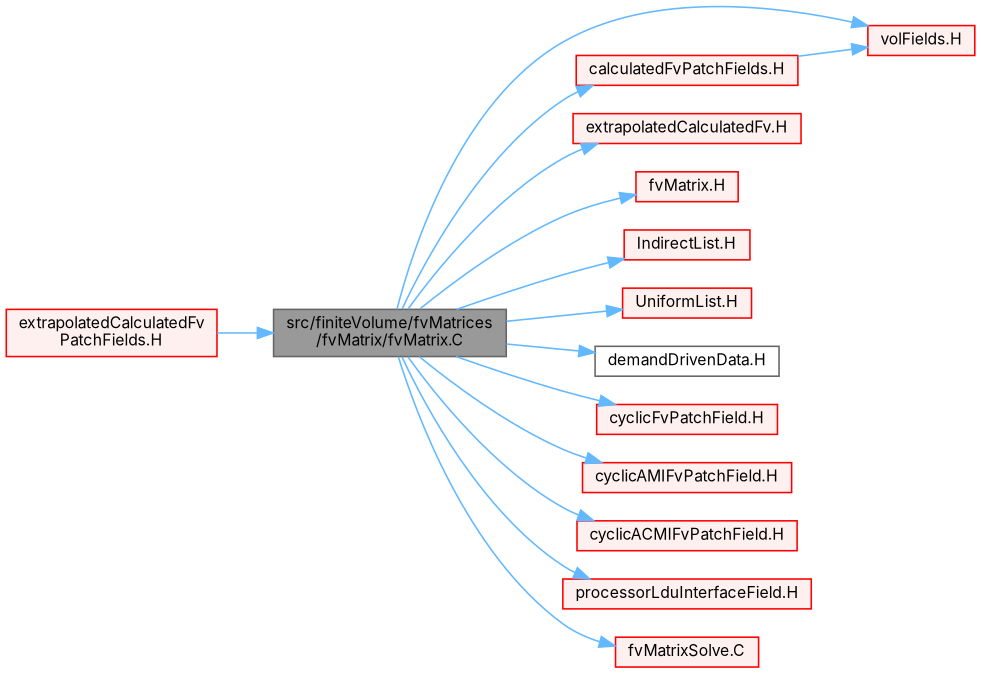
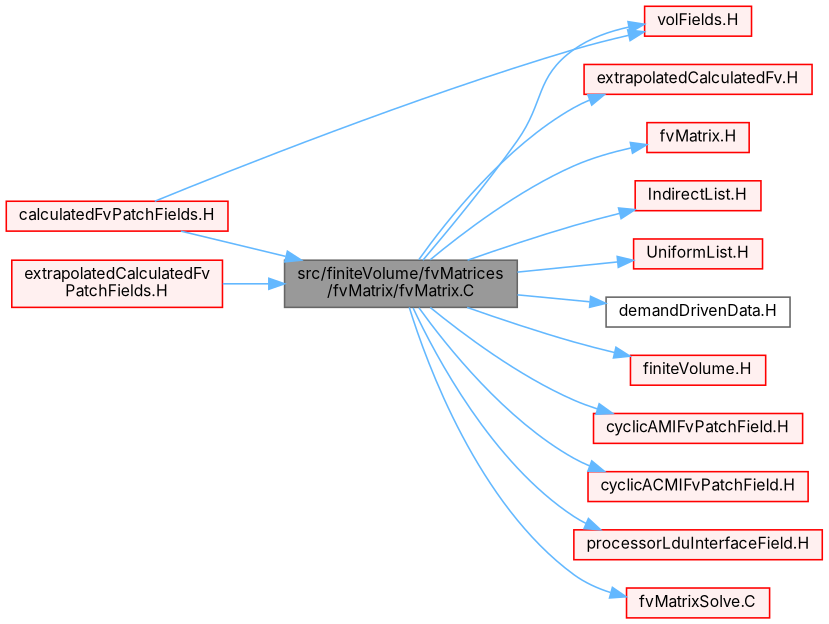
edge "src/finiteVolume/fvMatrices /fvMatrix/fvMatrix.C" -> "calculatedFvPatchFields.H": reversed
node "cyclicFvPatchField.H": label "cyclicFvPatchField.H" -> "finiteVolume.H"
